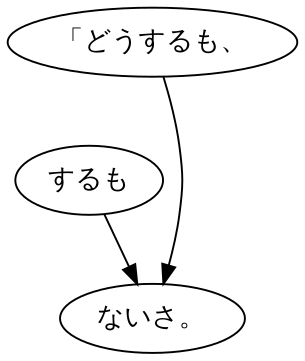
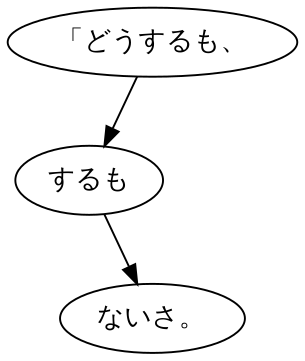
edge "「どうするも、" -> "ないさ。": now "「どうするも、" -> "するも"
